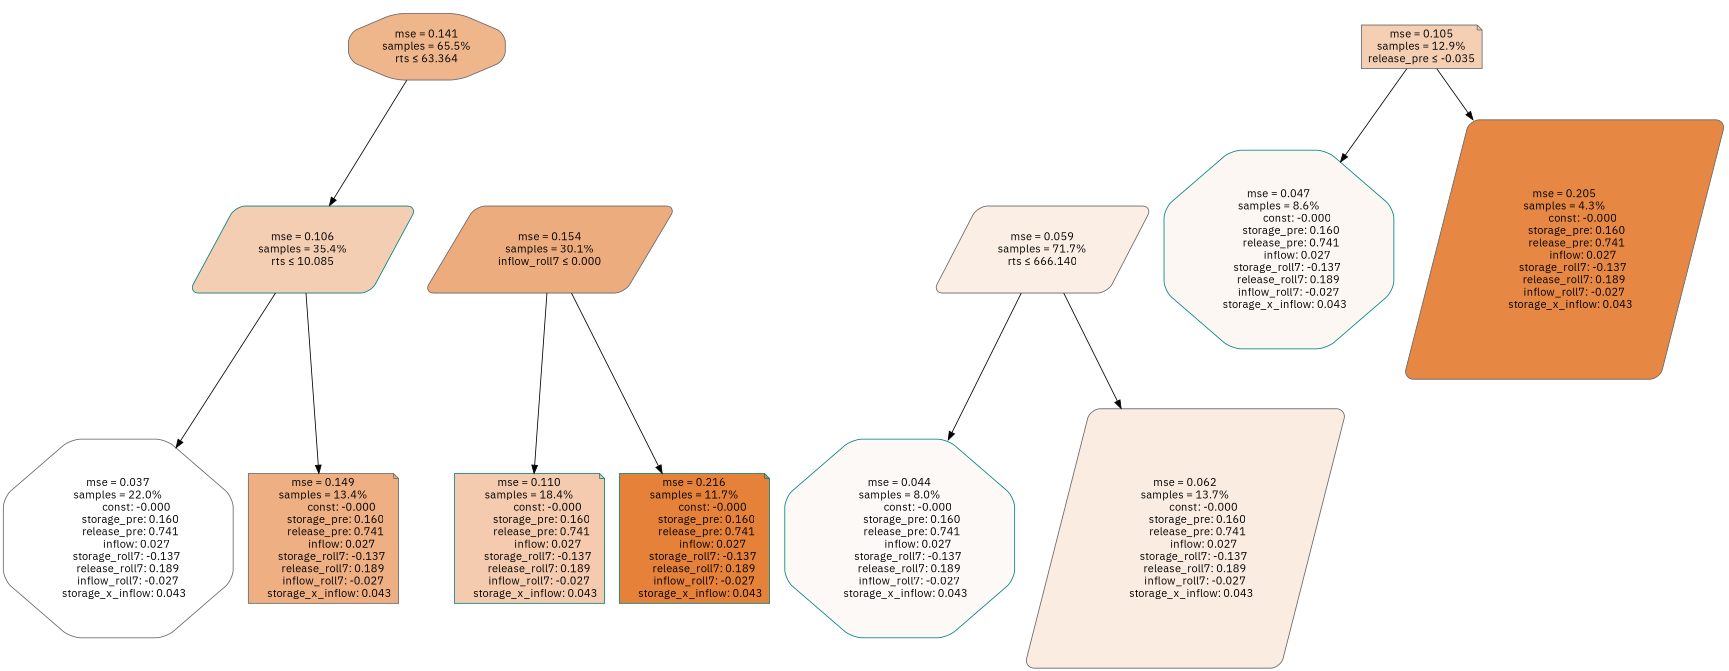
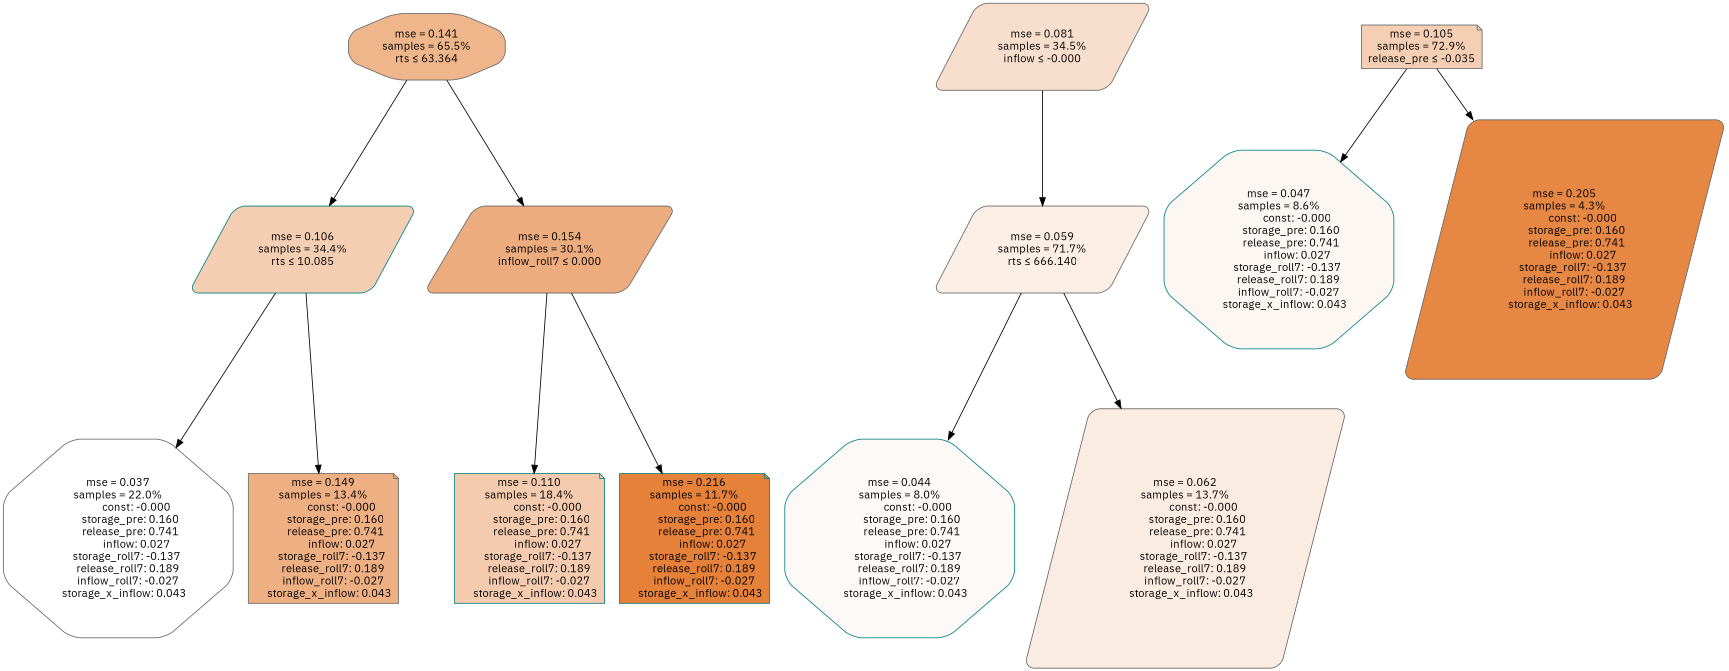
node "mse = 0.081 samples = 34.5% inflow ≤ -0.000": added
node "mse = 0.105 samples = 12.9% release_pre ≤ -0.035": label "mse = 0.105 samples = 12.9% release_pre ≤ -0.035" -> "mse = 0.105 samples = 72.9% release_pre ≤ -0.035"
edge "mse = 0.141 samples = 65.5% rts ≤ 63.364" -> "mse = 0.154 samples = 30.1% inflow_roll7 ≤ 0.000": added
node "mse = 0.106 samples = 35.4% rts ≤ 10.085": label "mse = 0.106 samples = 35.4% rts ≤ 10.085" -> "mse = 0.106 samples = 34.4% rts ≤ 10.085"
